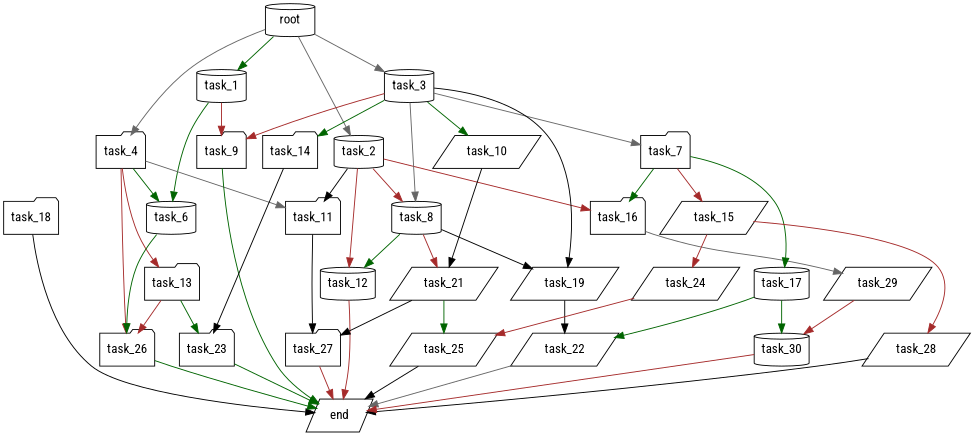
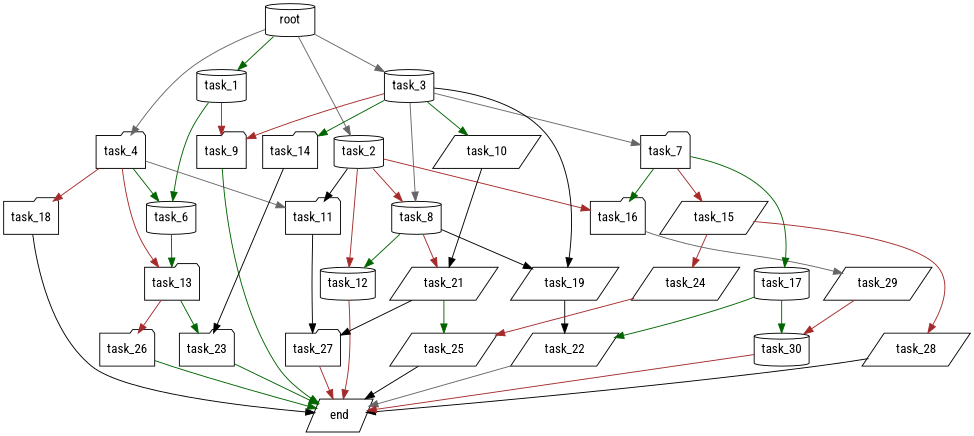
edge "task_4" -> "task_26": now "task_4" -> "task_18"
edge "task_6" -> "task_26": now "task_6" -> "task_13"
